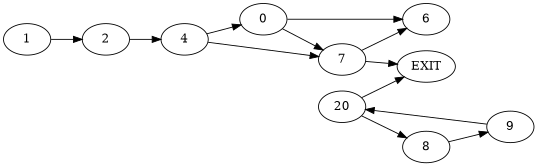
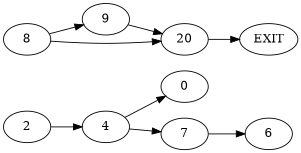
edge "0" -> "6": removed
edge "0" -> "7": removed
node "1": removed
edge "7" -> "EXIT": removed
edge "20" -> "8": reversed
